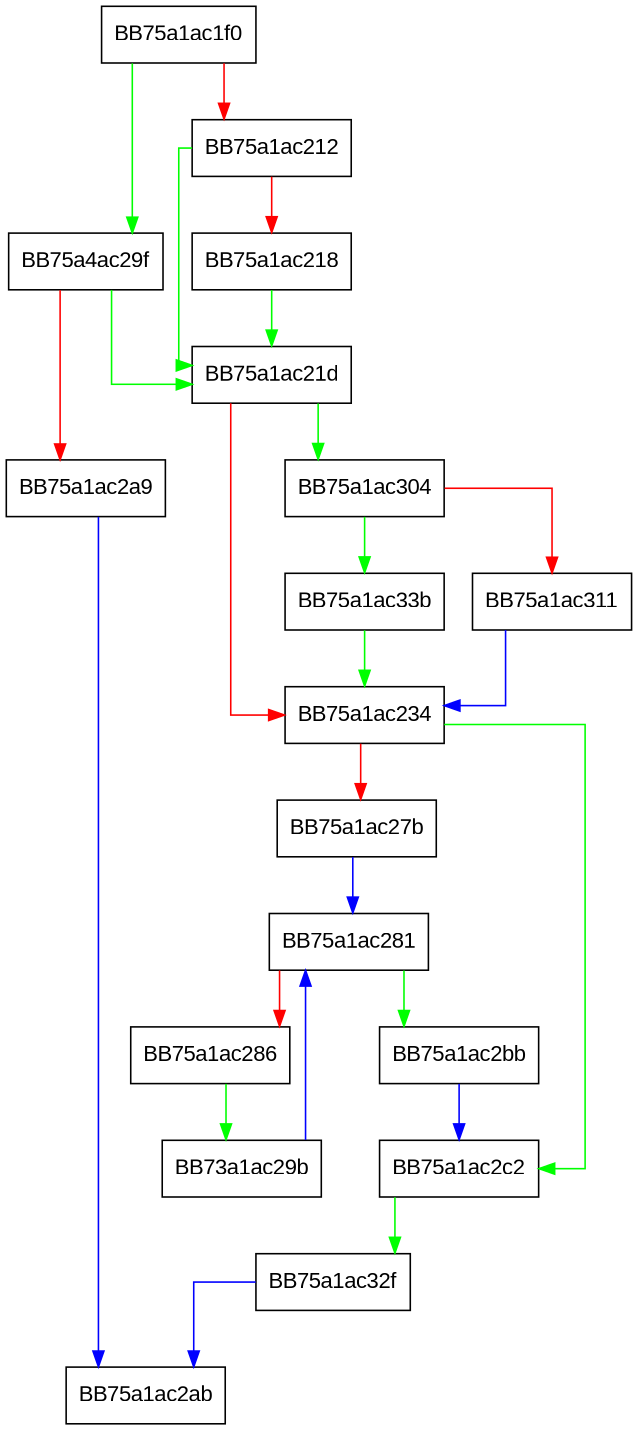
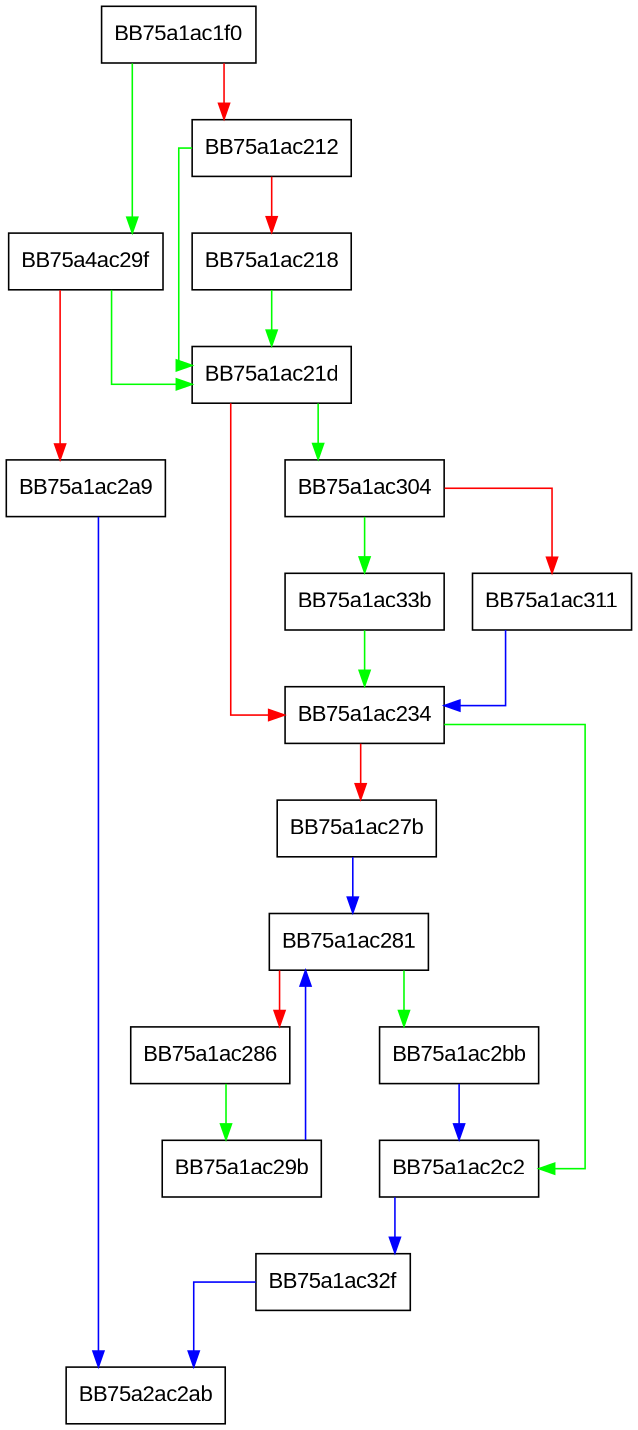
node "BB73a1ac29b": label "BB73a1ac29b" -> "BB75a1ac29b"
edge "BB75a1ac2c2" -> "BB75a1ac32f": color green -> blue
node "BB75a1ac2ab": label "BB75a1ac2ab" -> "BB75a2ac2ab"
